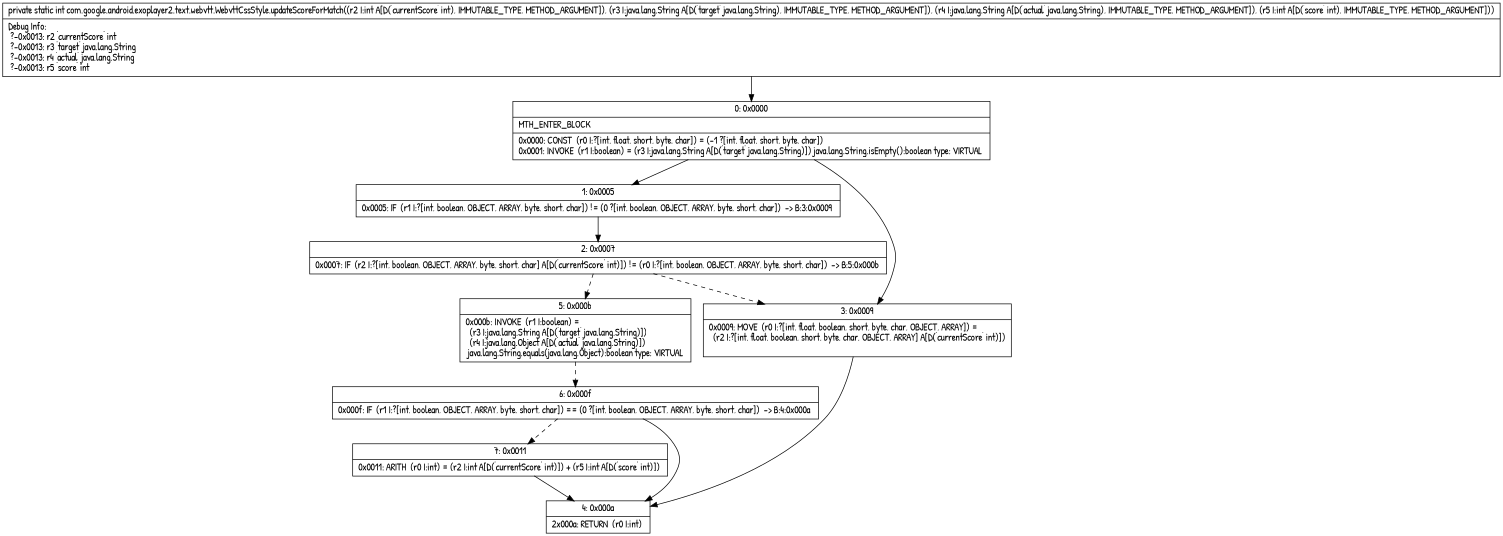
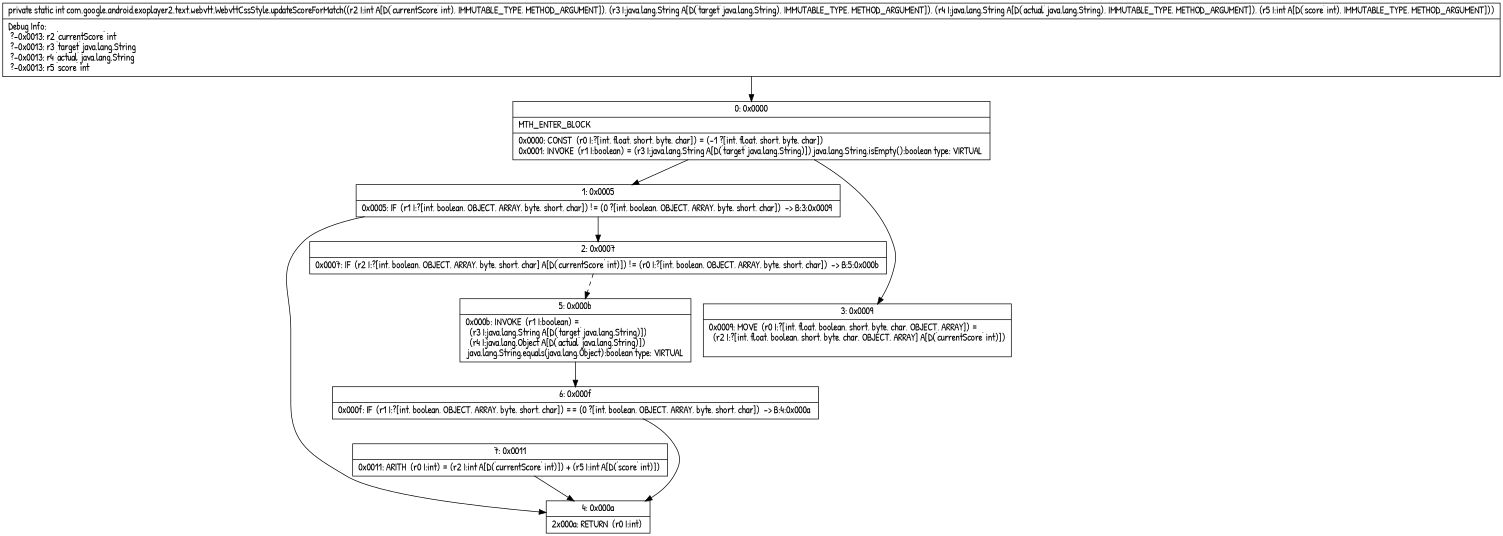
edge "2: 0x0007" -> "3: 0x0009": removed
edge "5: 0x000b" -> "6: 0x000f": style dashed -> solid
edge "6: 0x000f" -> "7: 0x0011": removed
edge "3: 0x0009" -> "4: 0x000a": now "1: 0x0005" -> "4: 0x000a"
